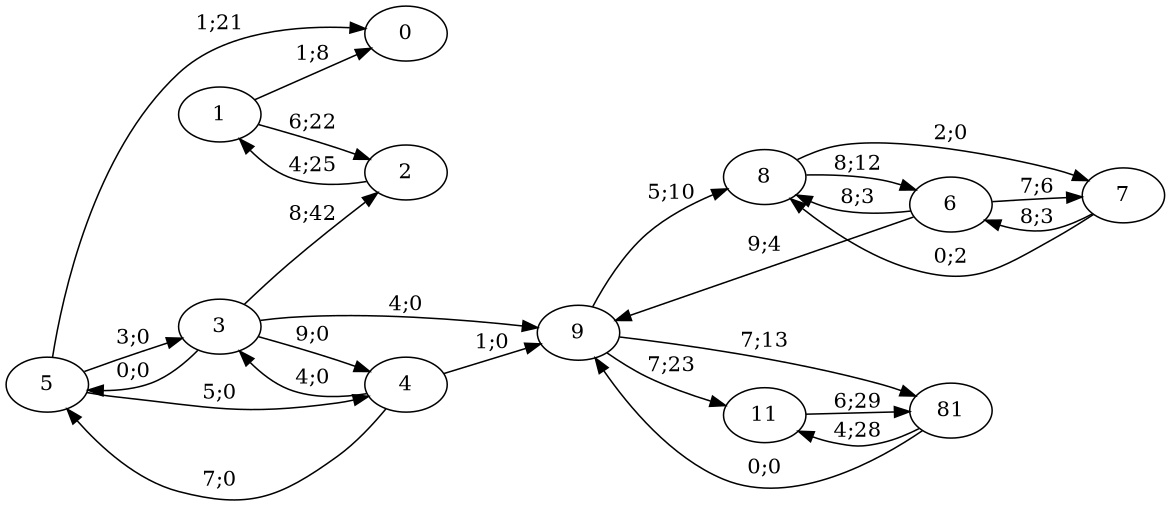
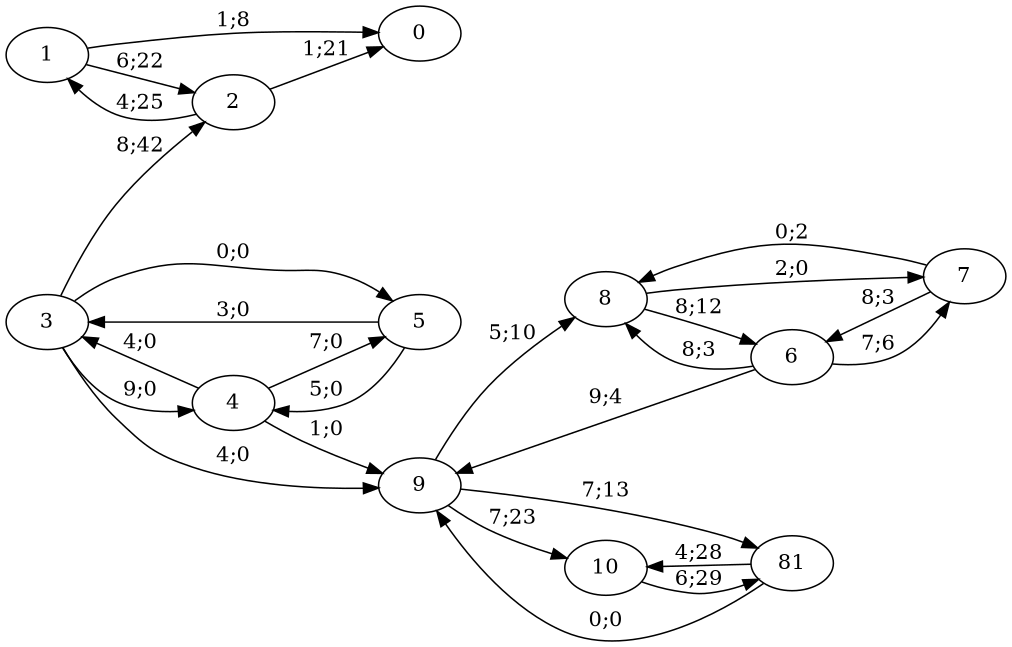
edge "5" -> "0": now "2" -> "0"
node "11": label "11" -> "10"
